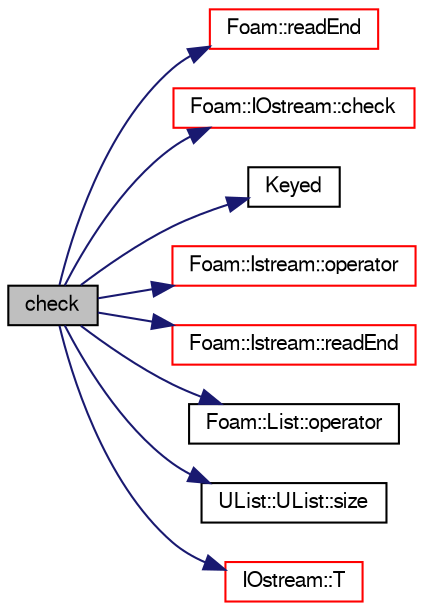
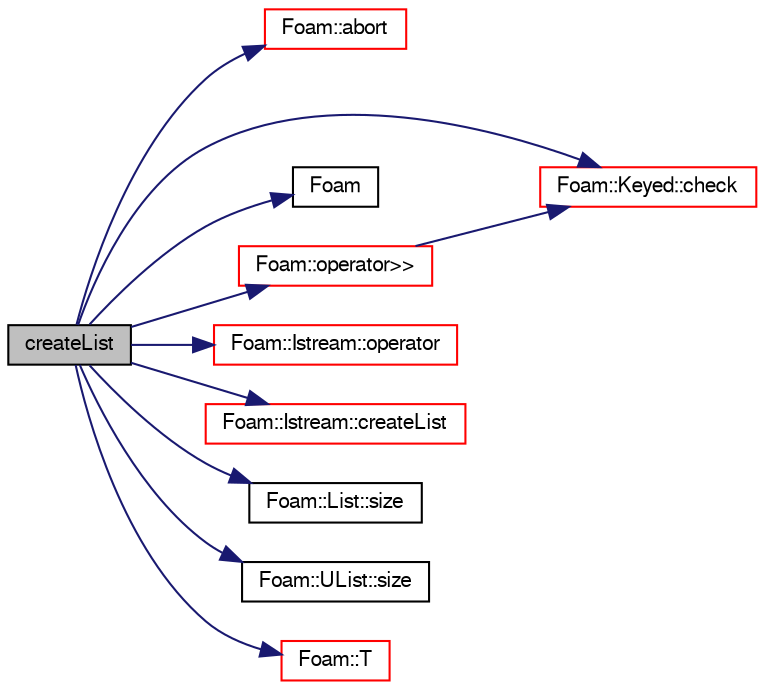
node "Foam::readEnd": label "Foam::readEnd" -> "Foam::abort"
node "Foam::IOstream::check": label "Foam::IOstream::check" -> "Foam::Keyed::check"
node "Keyed": label "Keyed" -> "Foam"
node "Foam::operator>>": added
node "check": label "check" -> "createList"
node "Foam::Istream::readEnd": label "Foam::Istream::readEnd" -> "Foam::Istream::createList"
node "Foam::List::operator": label "Foam::List::operator" -> "Foam::List::size"
node "UList::UList::size": label "UList::UList::size" -> "Foam::UList::size"
node "IOstream::T": label "IOstream::T" -> "Foam::T"
